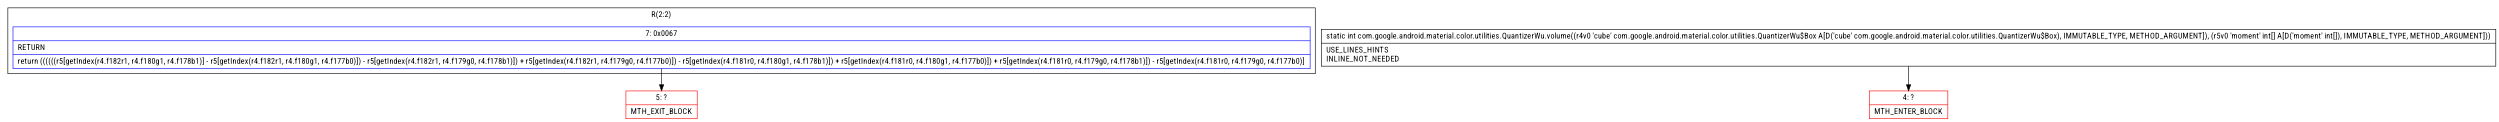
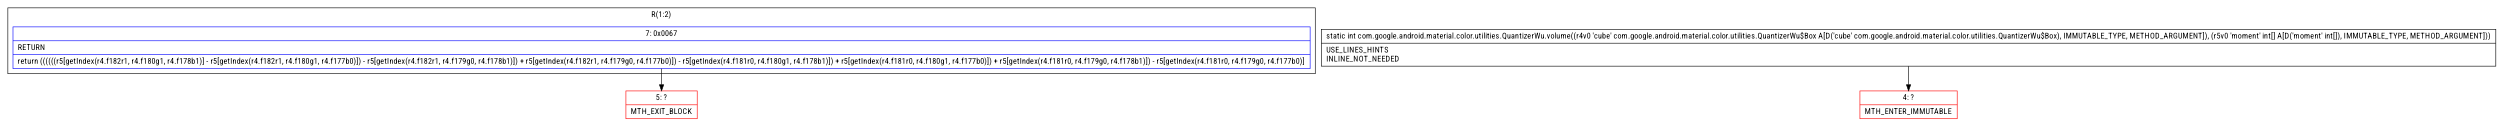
cluster "R(2:2)": label "R(2:2)" -> "R(1:2)"
node "4: ?": text "MTH_ENTER_BLOCK" -> "MTH_ENTER_IMMUTABLE"
